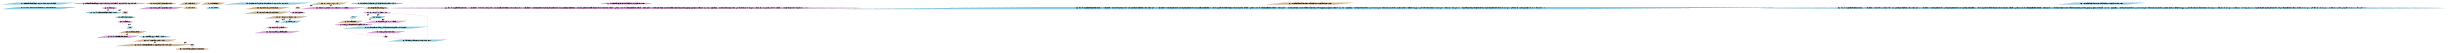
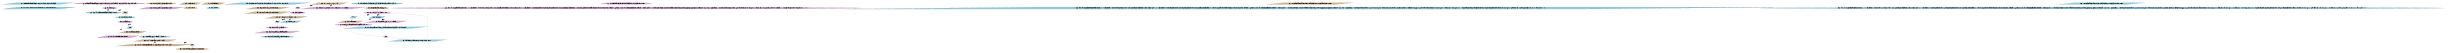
node "148:  achieve.nbPoints = nbPoints": label "148:  achieve.nbPoints = nbPoints" -> "148:  this.nbPoints = nbPoints"
node "229:  monomial = monomial.multiply(deltaX)": removed
edge "153:  this.stepSize = stepSize" -> "151:  throw new NotPositiveException(stepSize)": now "150:  if (stepSize <= 0)" -> "151:  throw new NotPositiveException(stepSize)"
node "217:  final double[] derivatives = t.getAllDerivatives()": added
